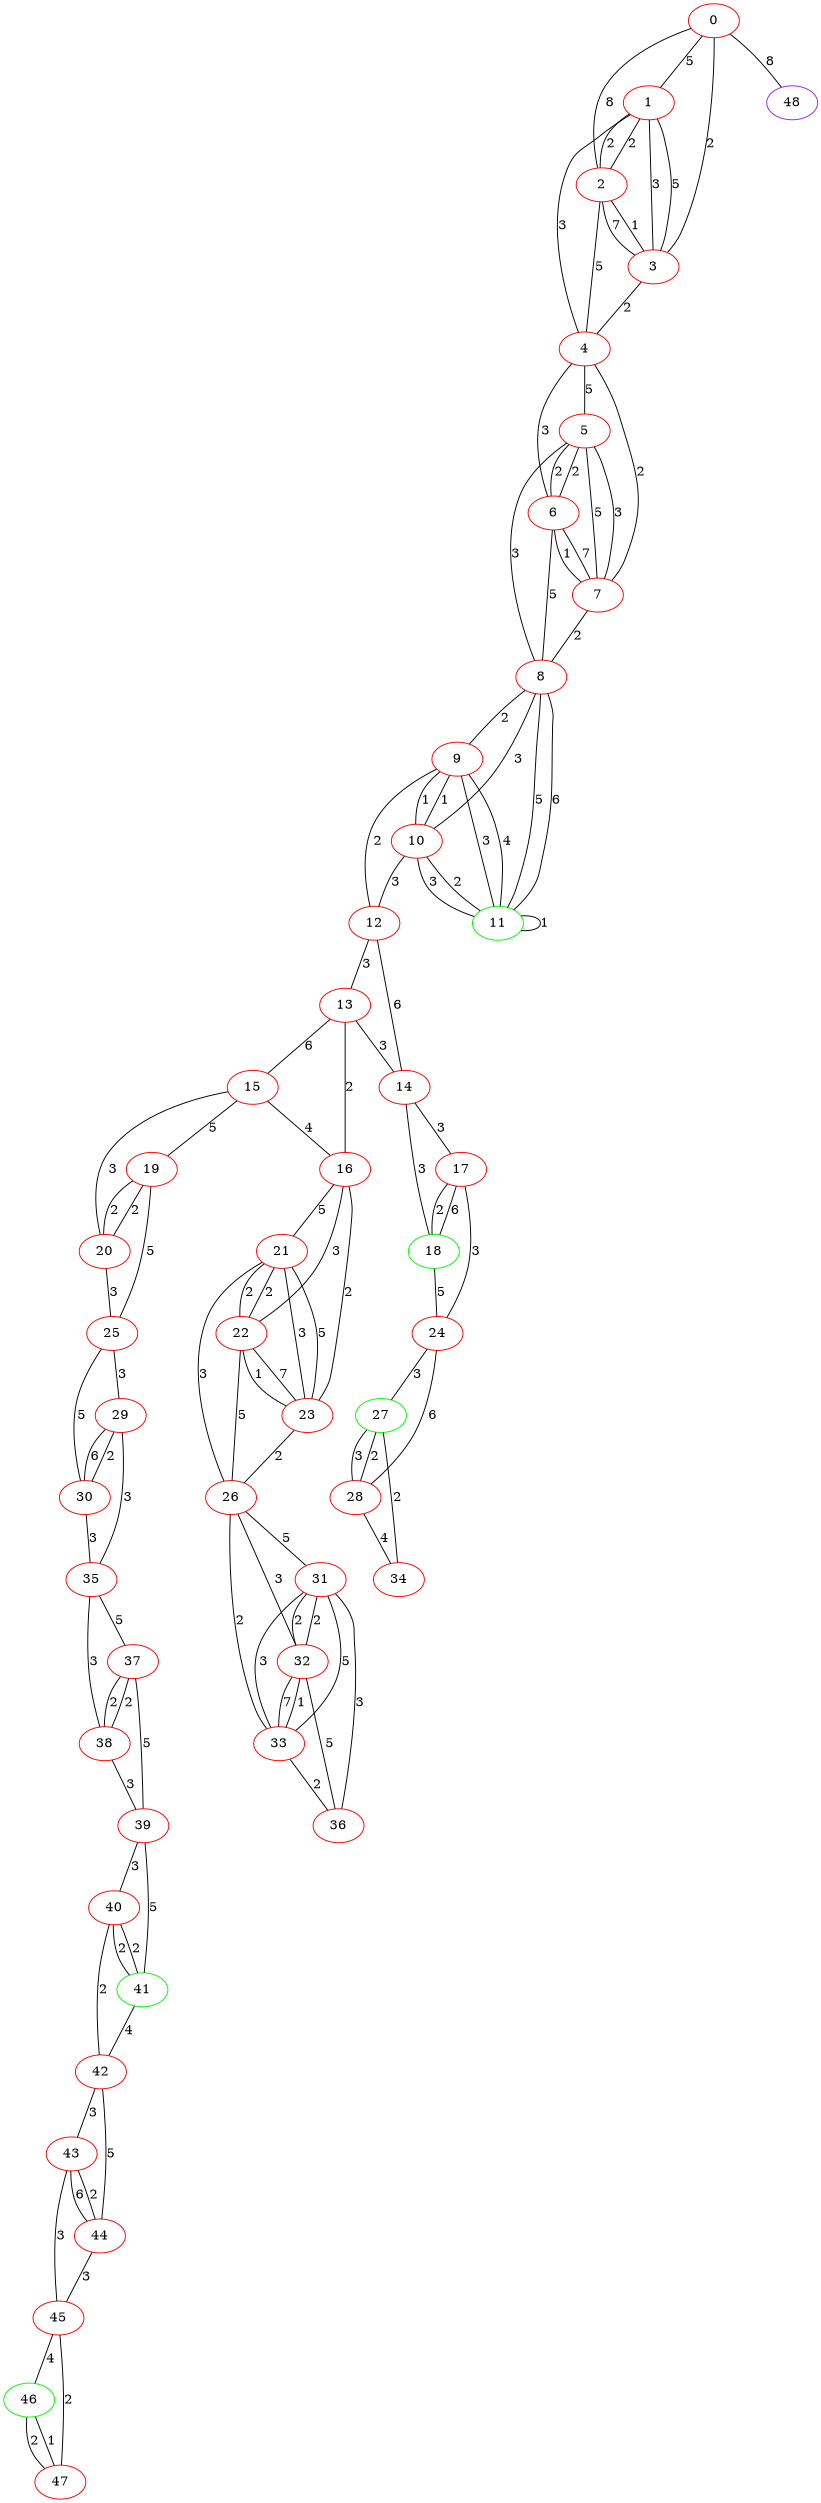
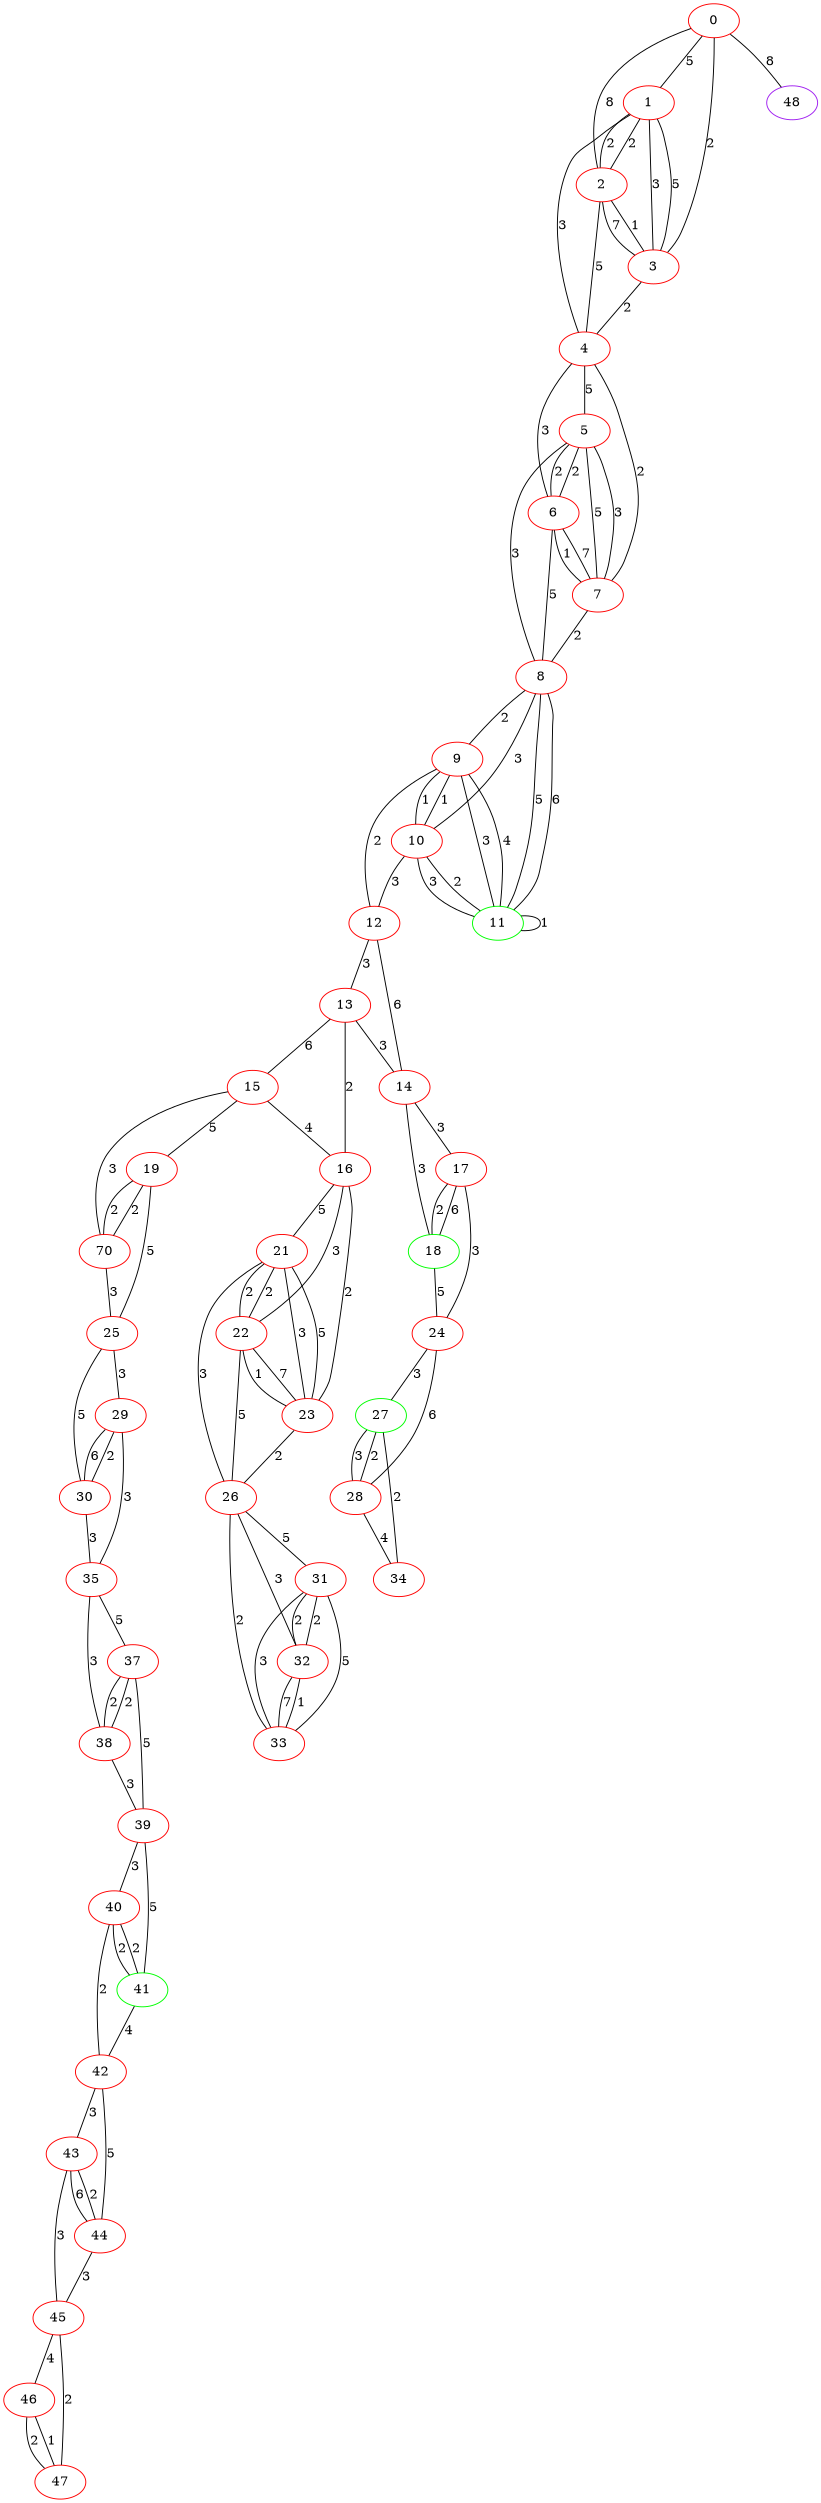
node "20": label "20" -> "70"
node "36": removed
node "46": color green -> red
